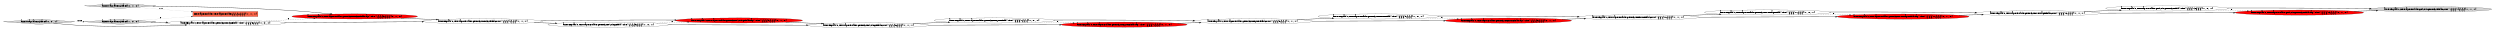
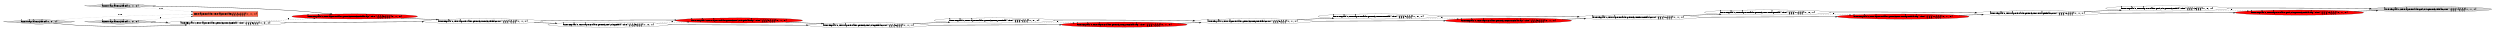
edge "assertMapValuesCleared['0', '0', '1']" -> "assertMapValuesCleared['1', '0', '0']": now "assertMapValuesCleared['0', '0', '1']" -> "TestMapOrBuilder testMapOrBuilder@@@2@@@['1', '1', '1']"
